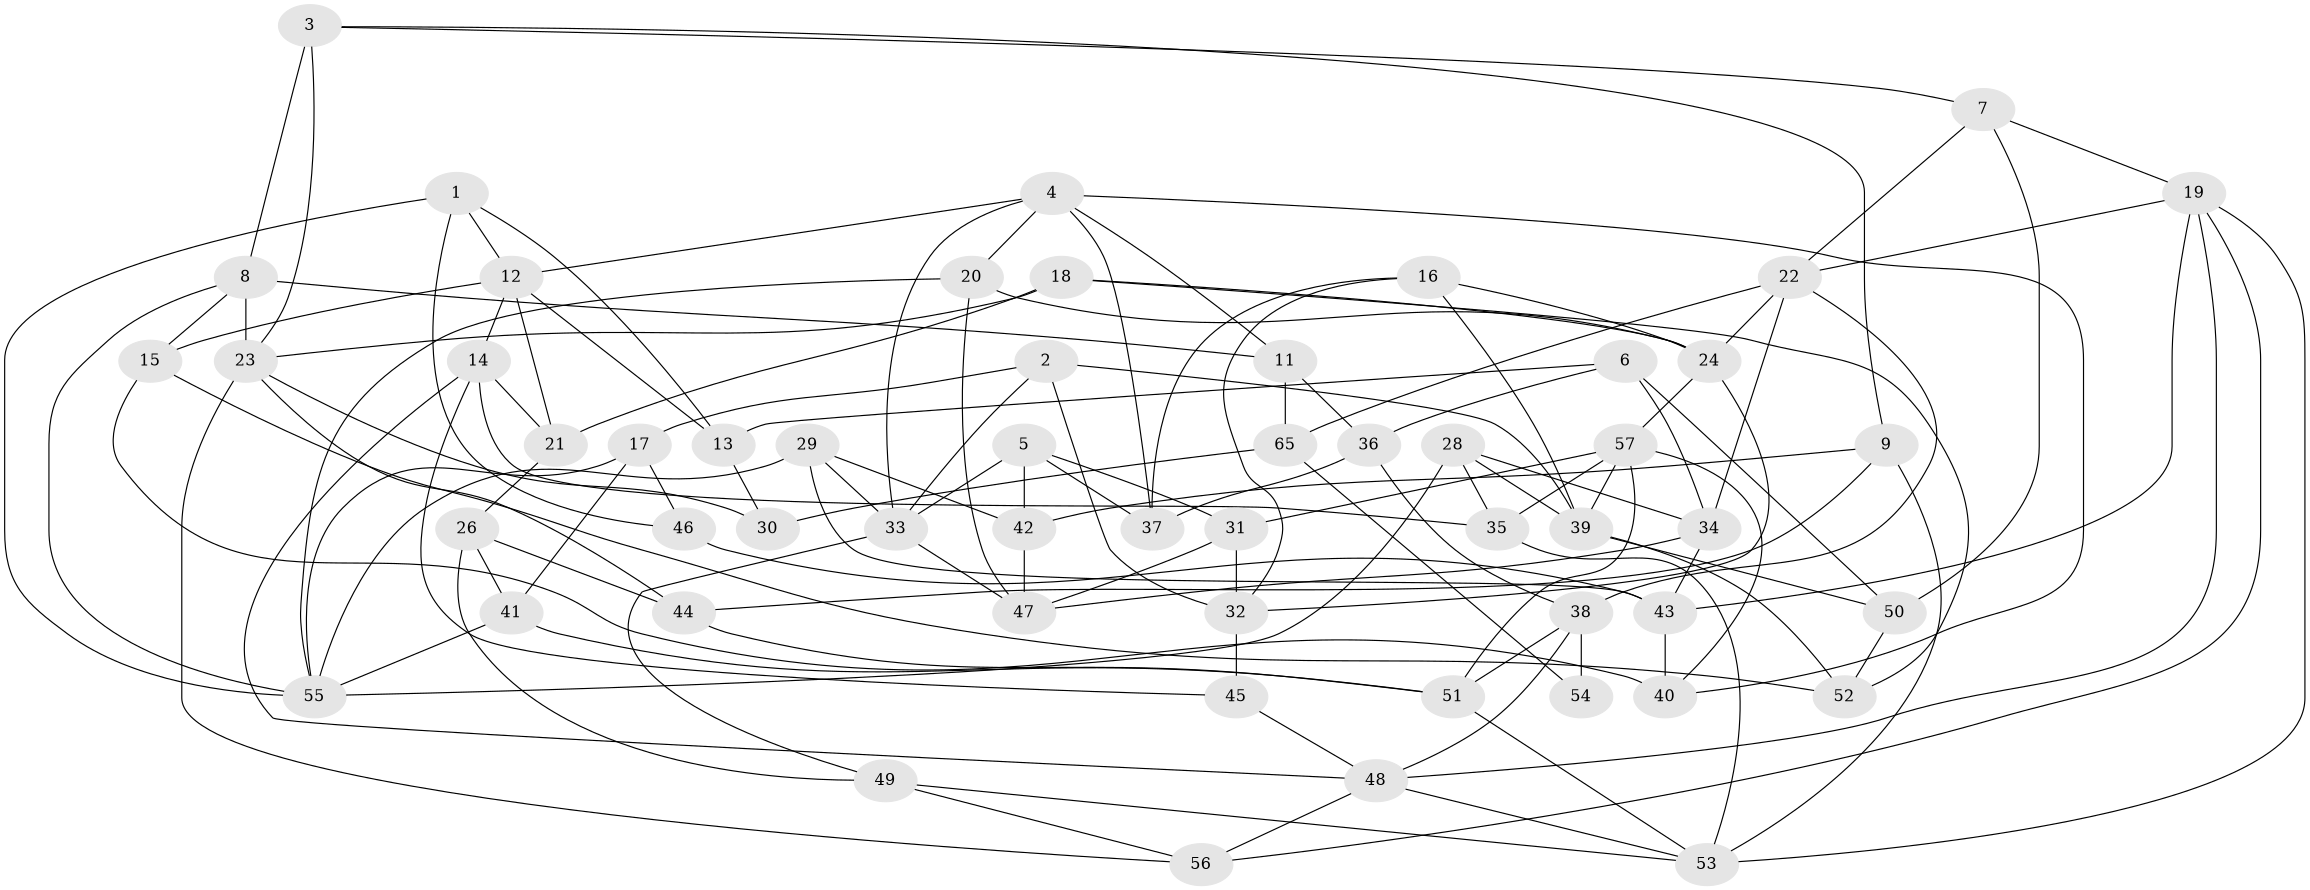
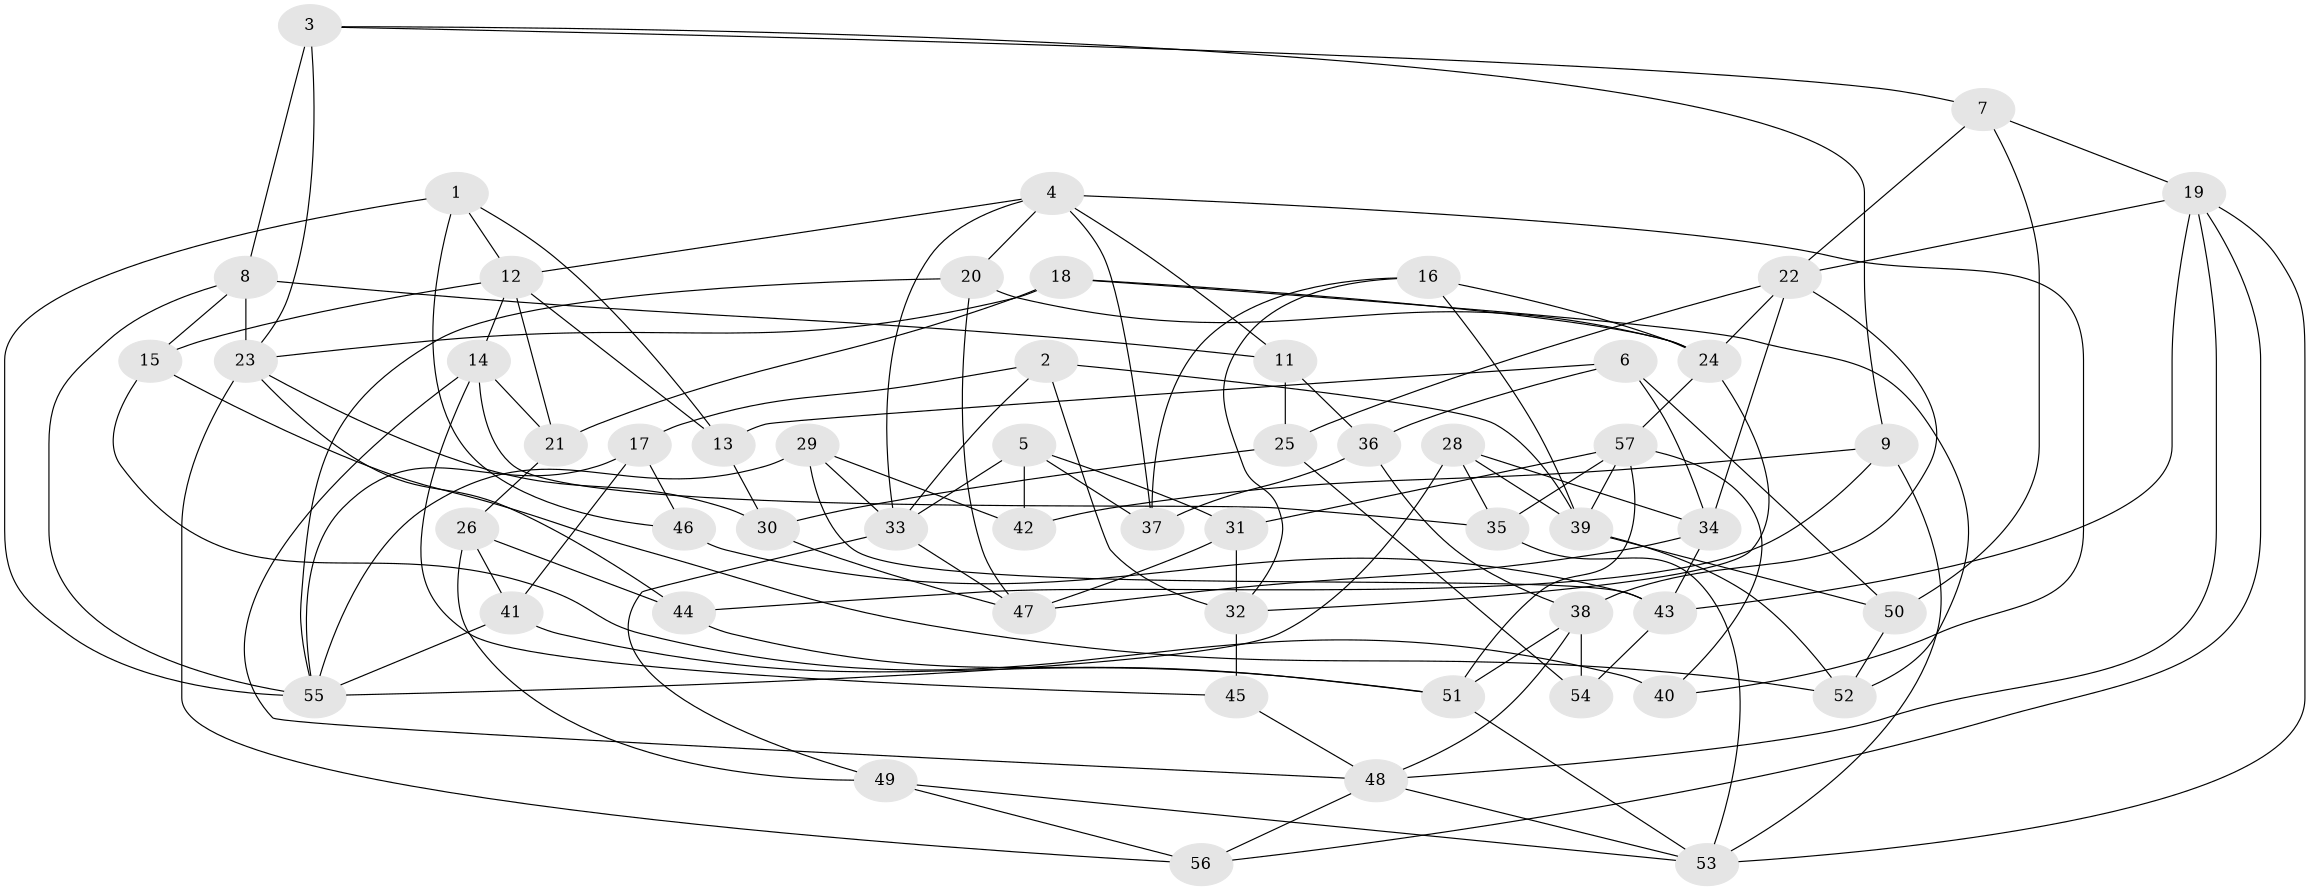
node "65": label "65" -> "25"
edge "42" -- "47": now "30" -- "47"
edge "43" -- "40": now "43" -- "54"
